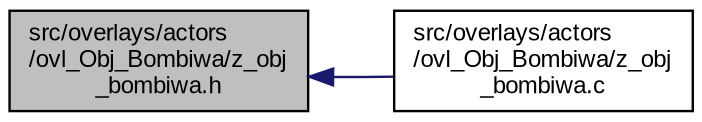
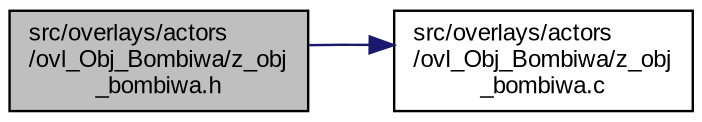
edge "src/overlays/actors /ovl_Obj_Bombiwa/z_obj _bombiwa.c" -> "src/overlays/actors /ovl_Obj_Bombiwa/z_obj _bombiwa.h": reversed
